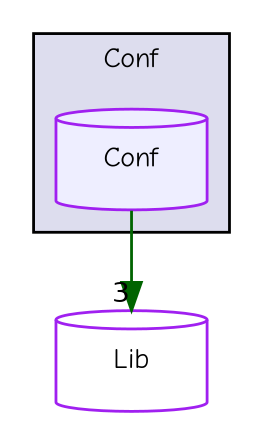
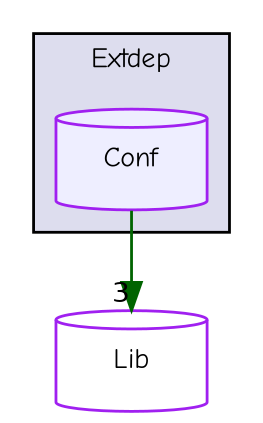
cluster "Conf": label "Conf" -> "Extdep"
